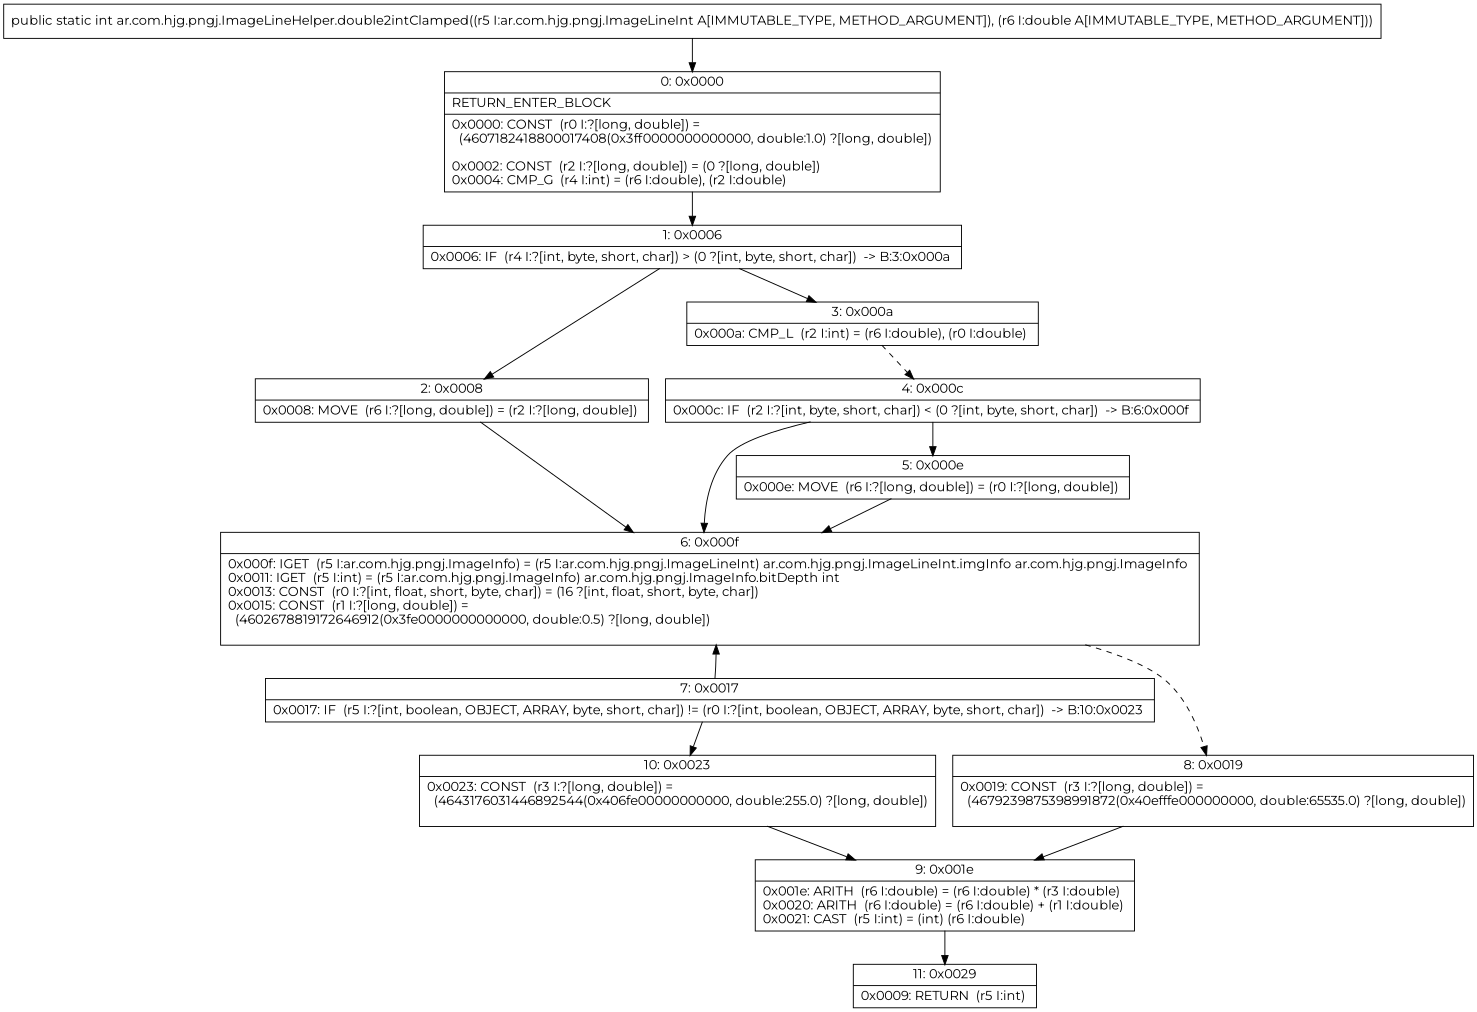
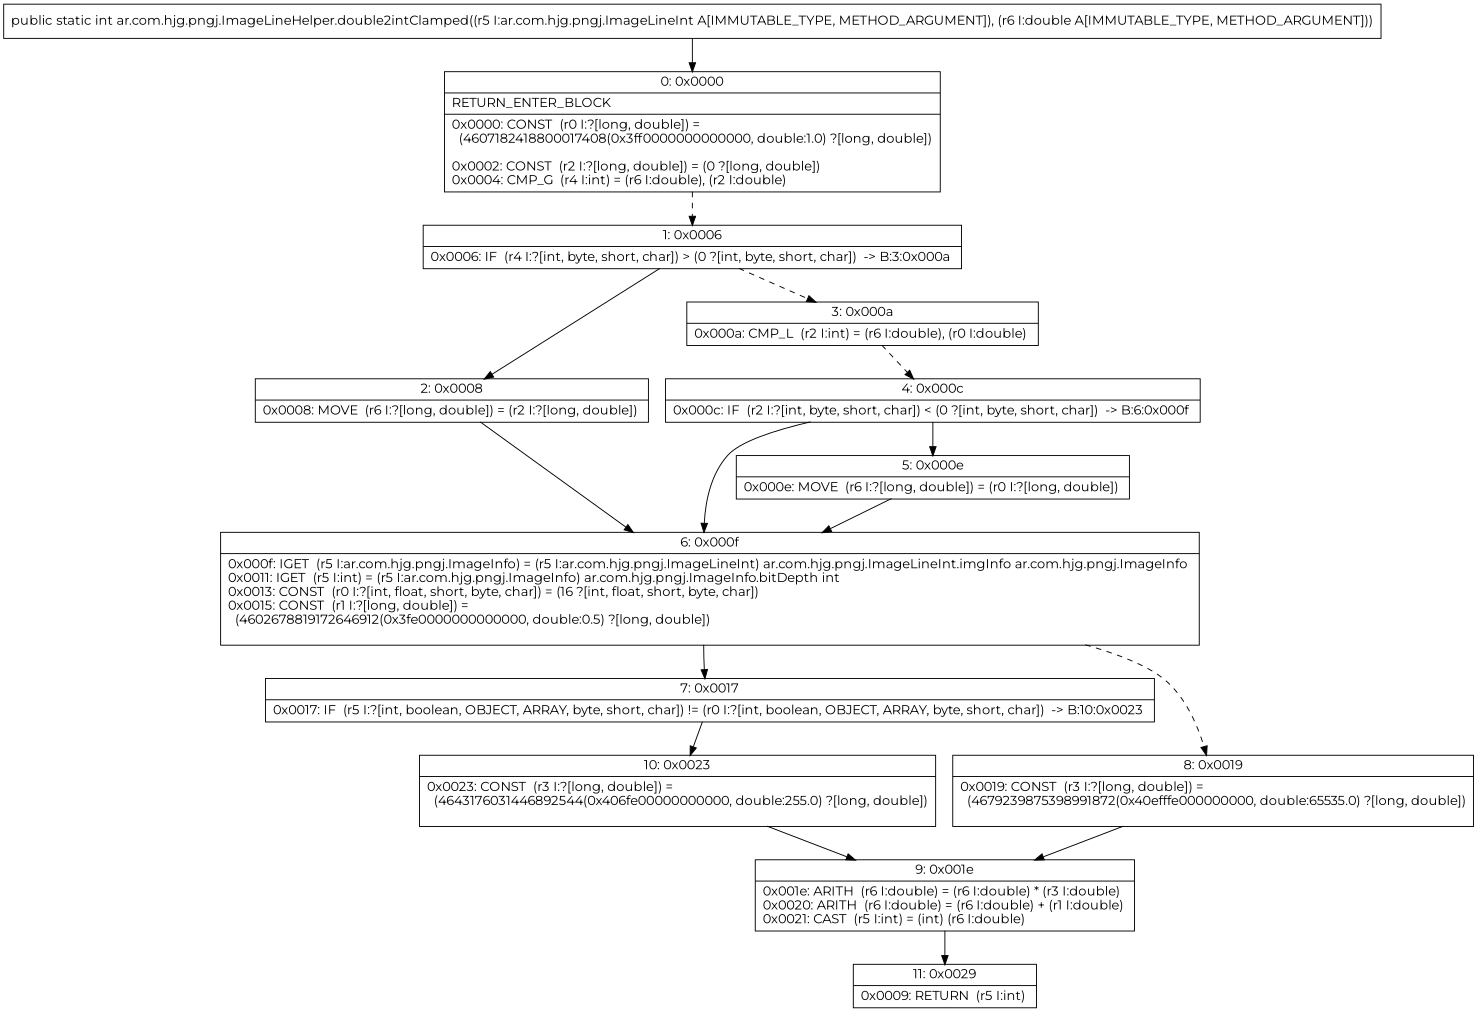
edge "0: 0x0000" -> "1: 0x0006": style solid -> dashed
edge "1: 0x0006" -> "3: 0x000a": style solid -> dashed
edge "7: 0x0017" -> "6: 0x000f": reversed
